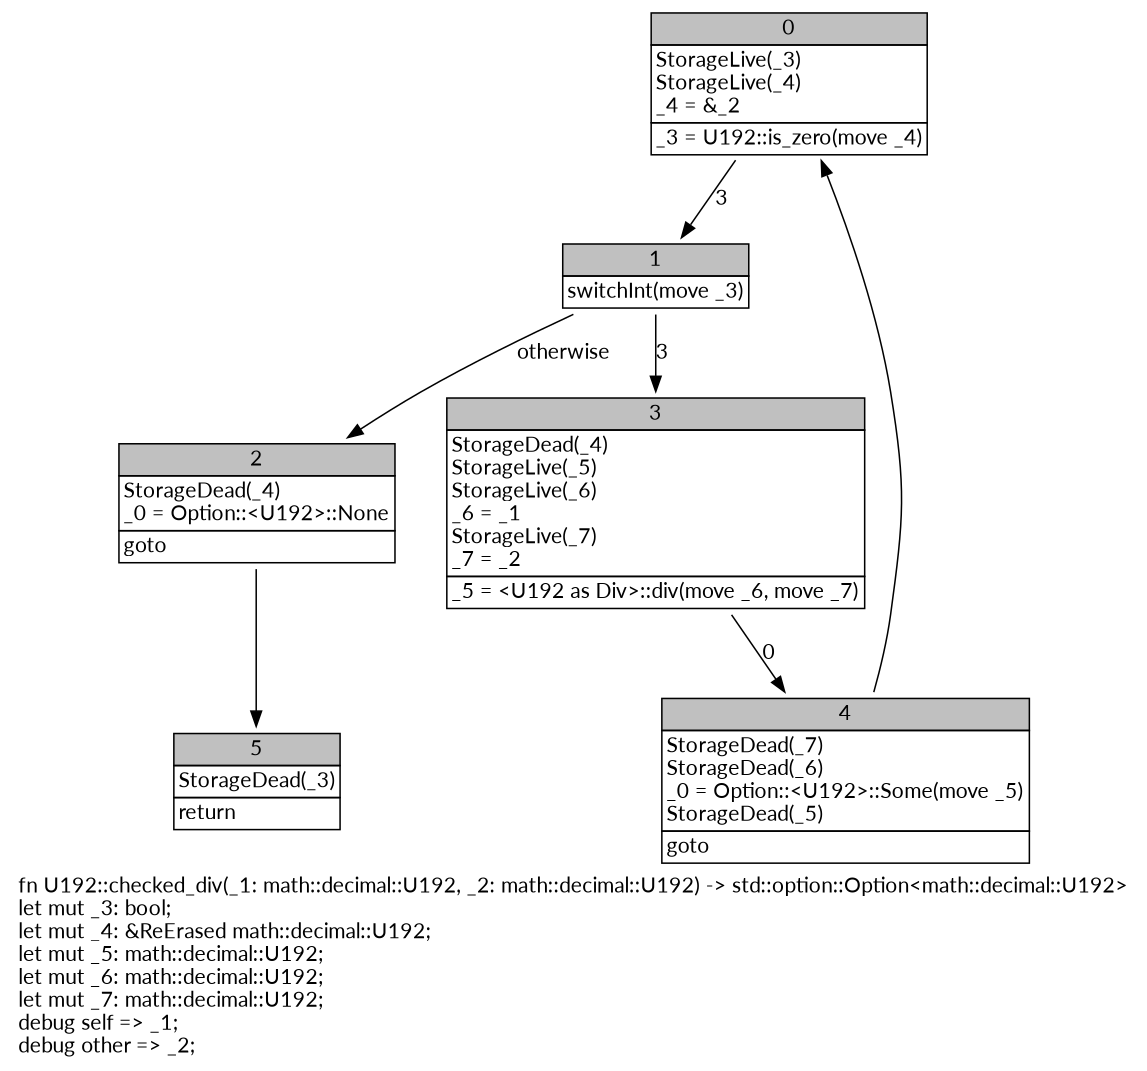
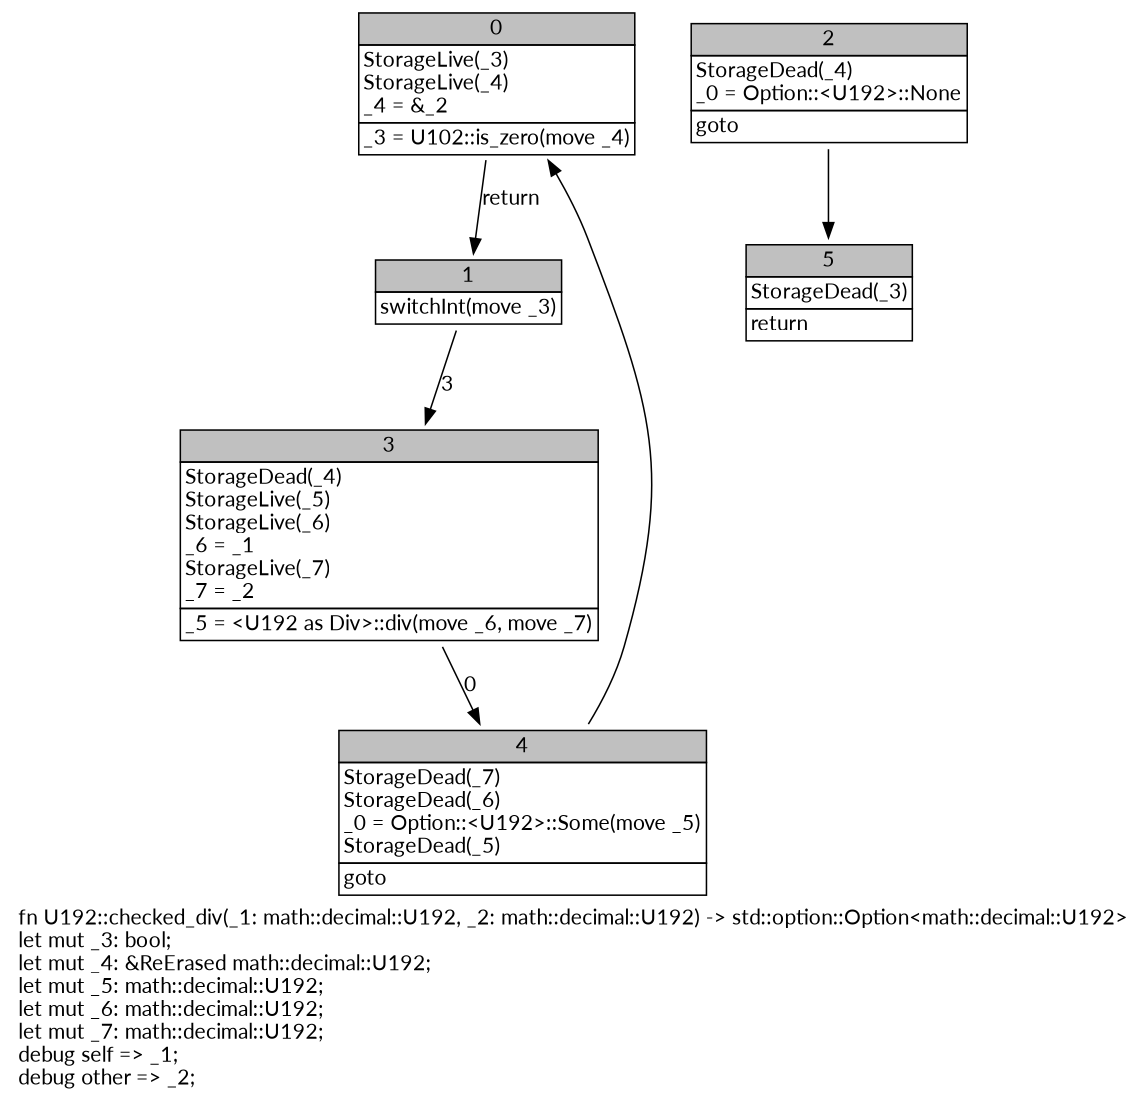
node "0": text "_3 = U192::is_zero(move _4)" -> "_3 = U102::is_zero(move _4)"
edge "0" -> "1": label "3" -> "return"
edge "1" -> "2": removed, label "otherwise"
